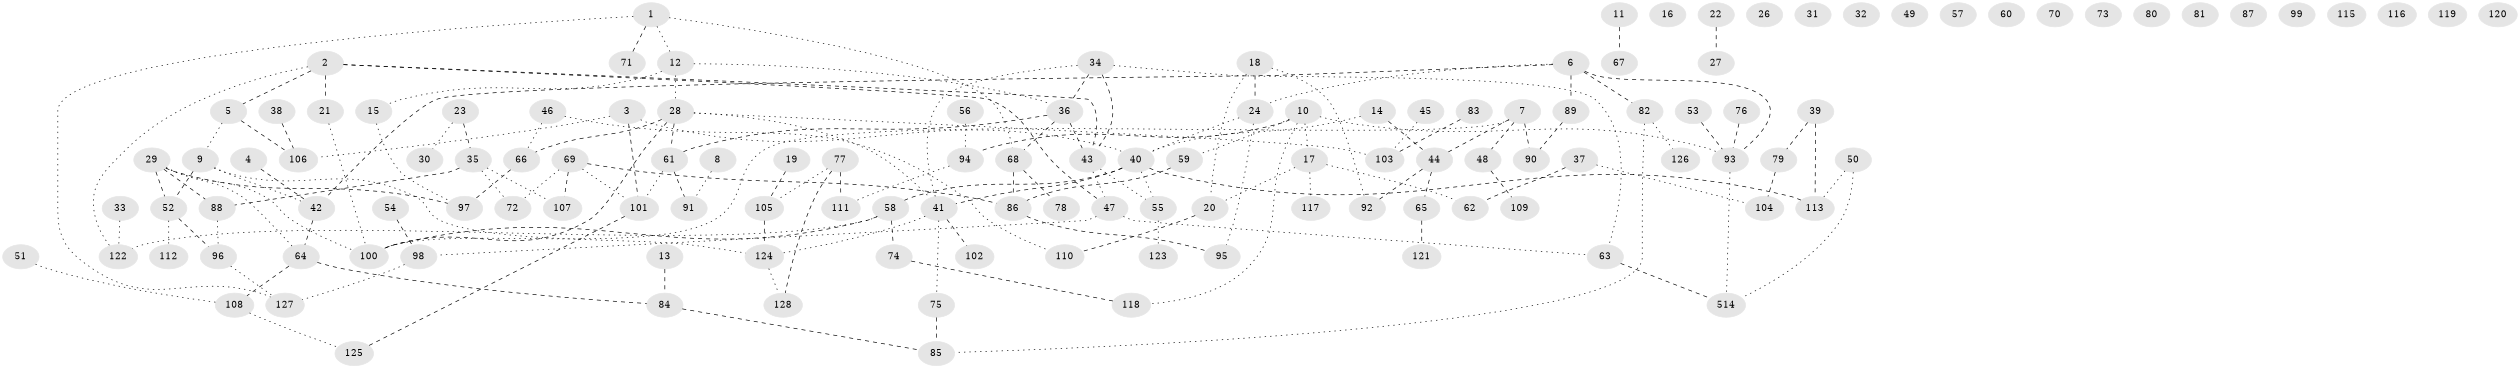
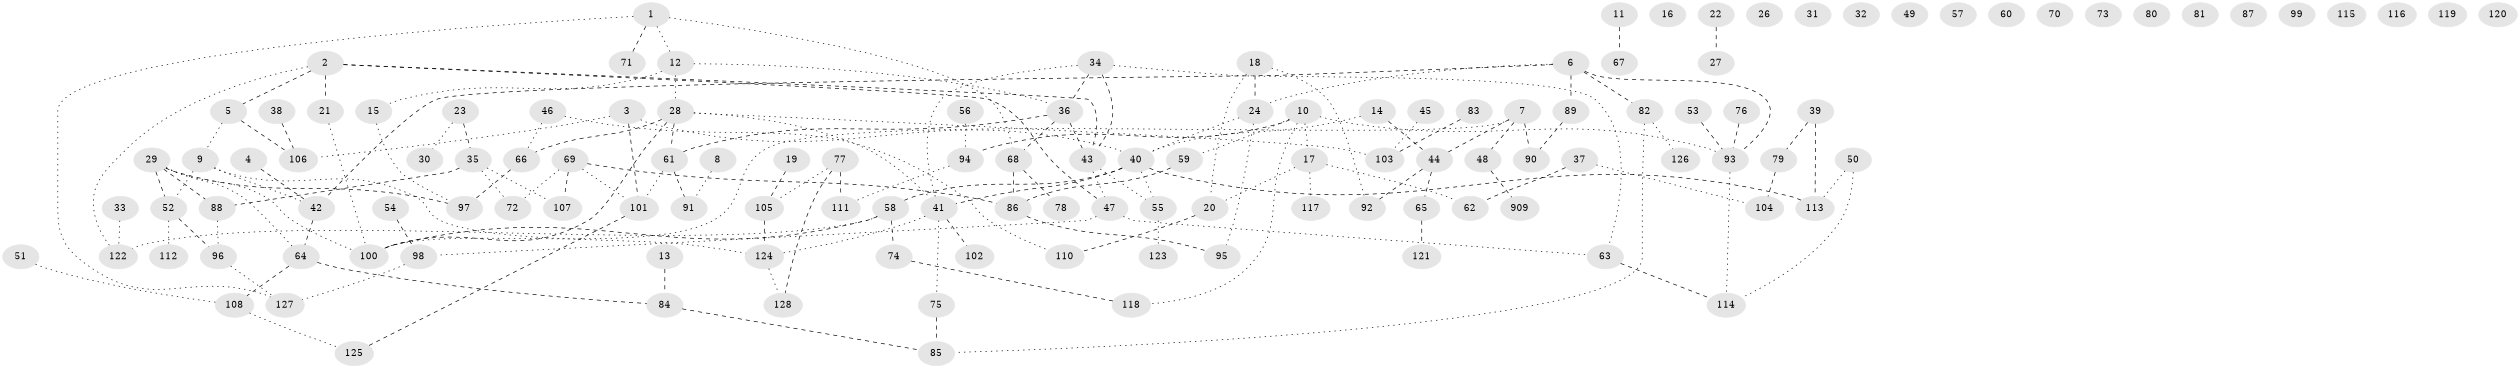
edge "9" -- "52": style dashed -> dotted
node "109": label "109" -> "909"
node "514": label "514" -> "114"
